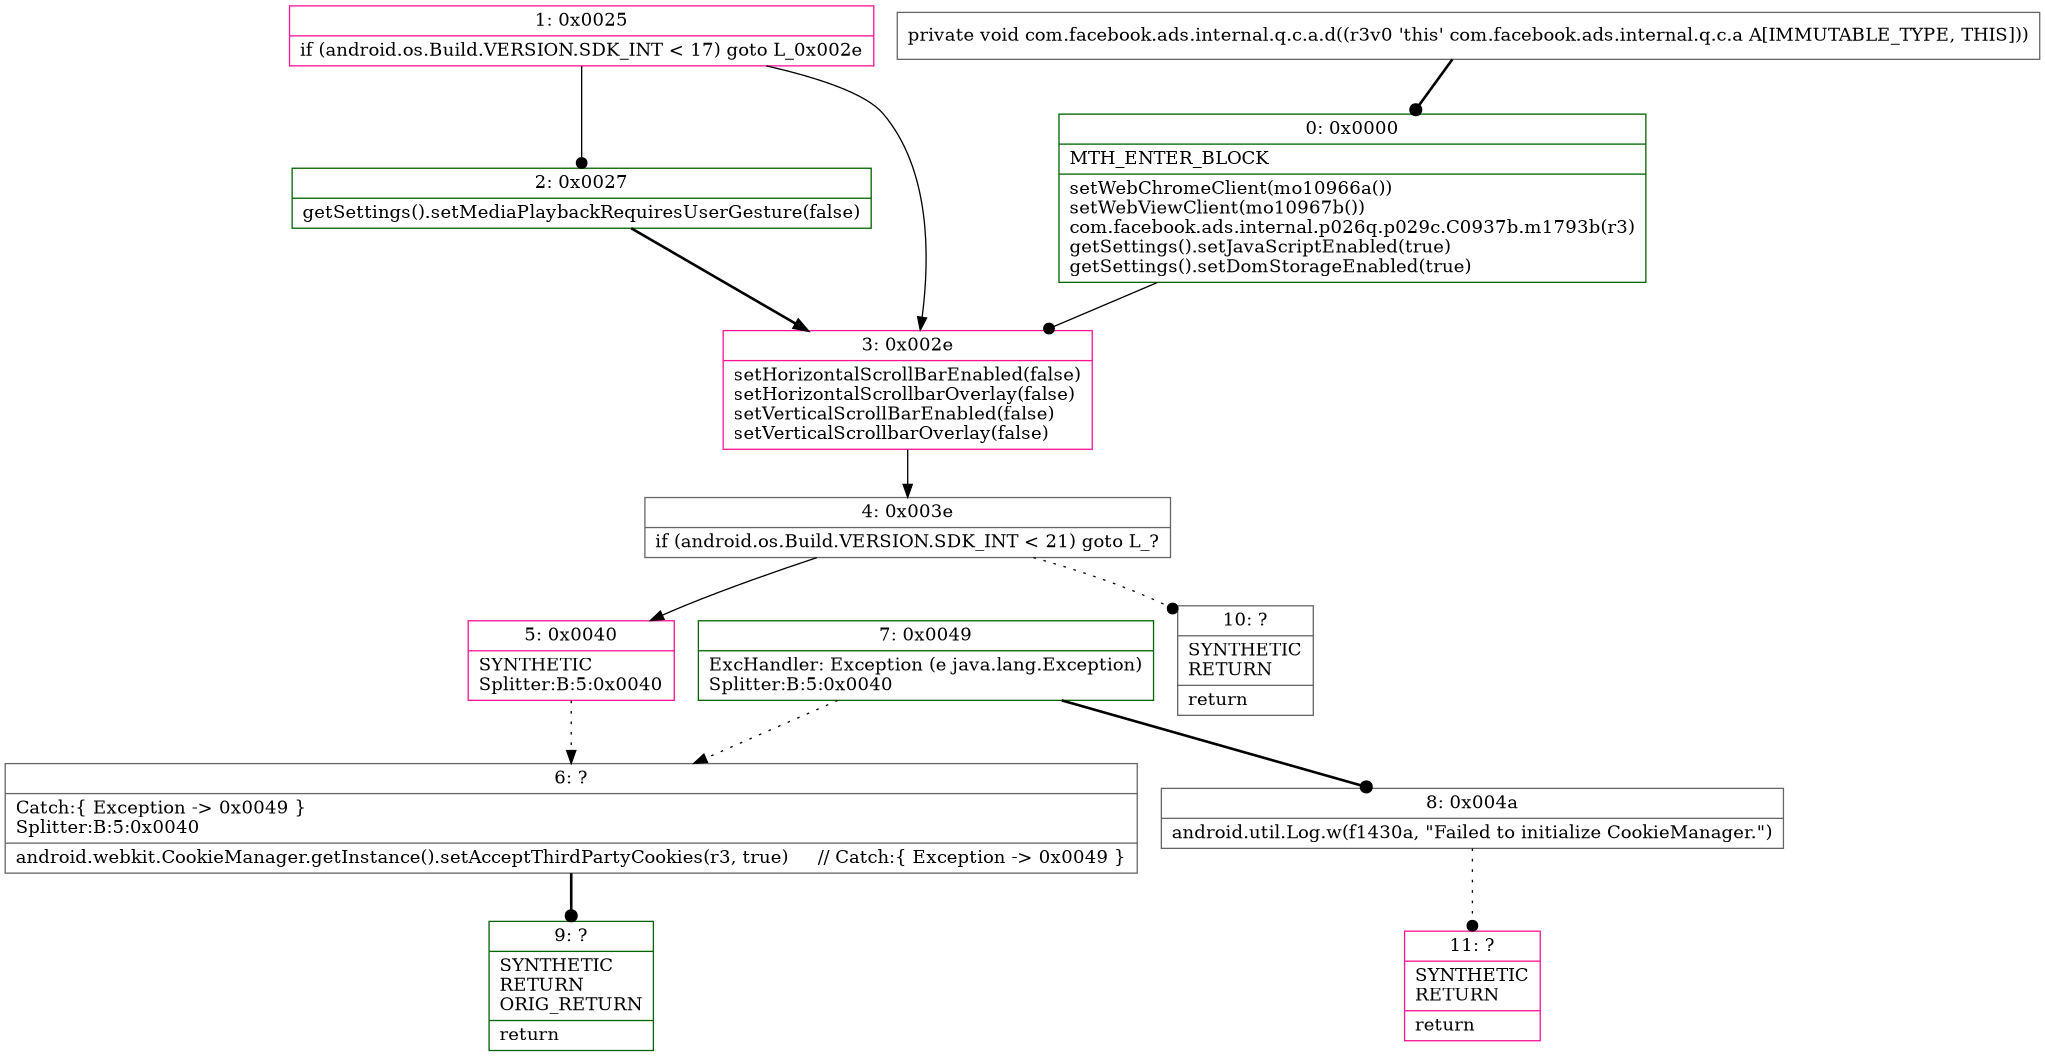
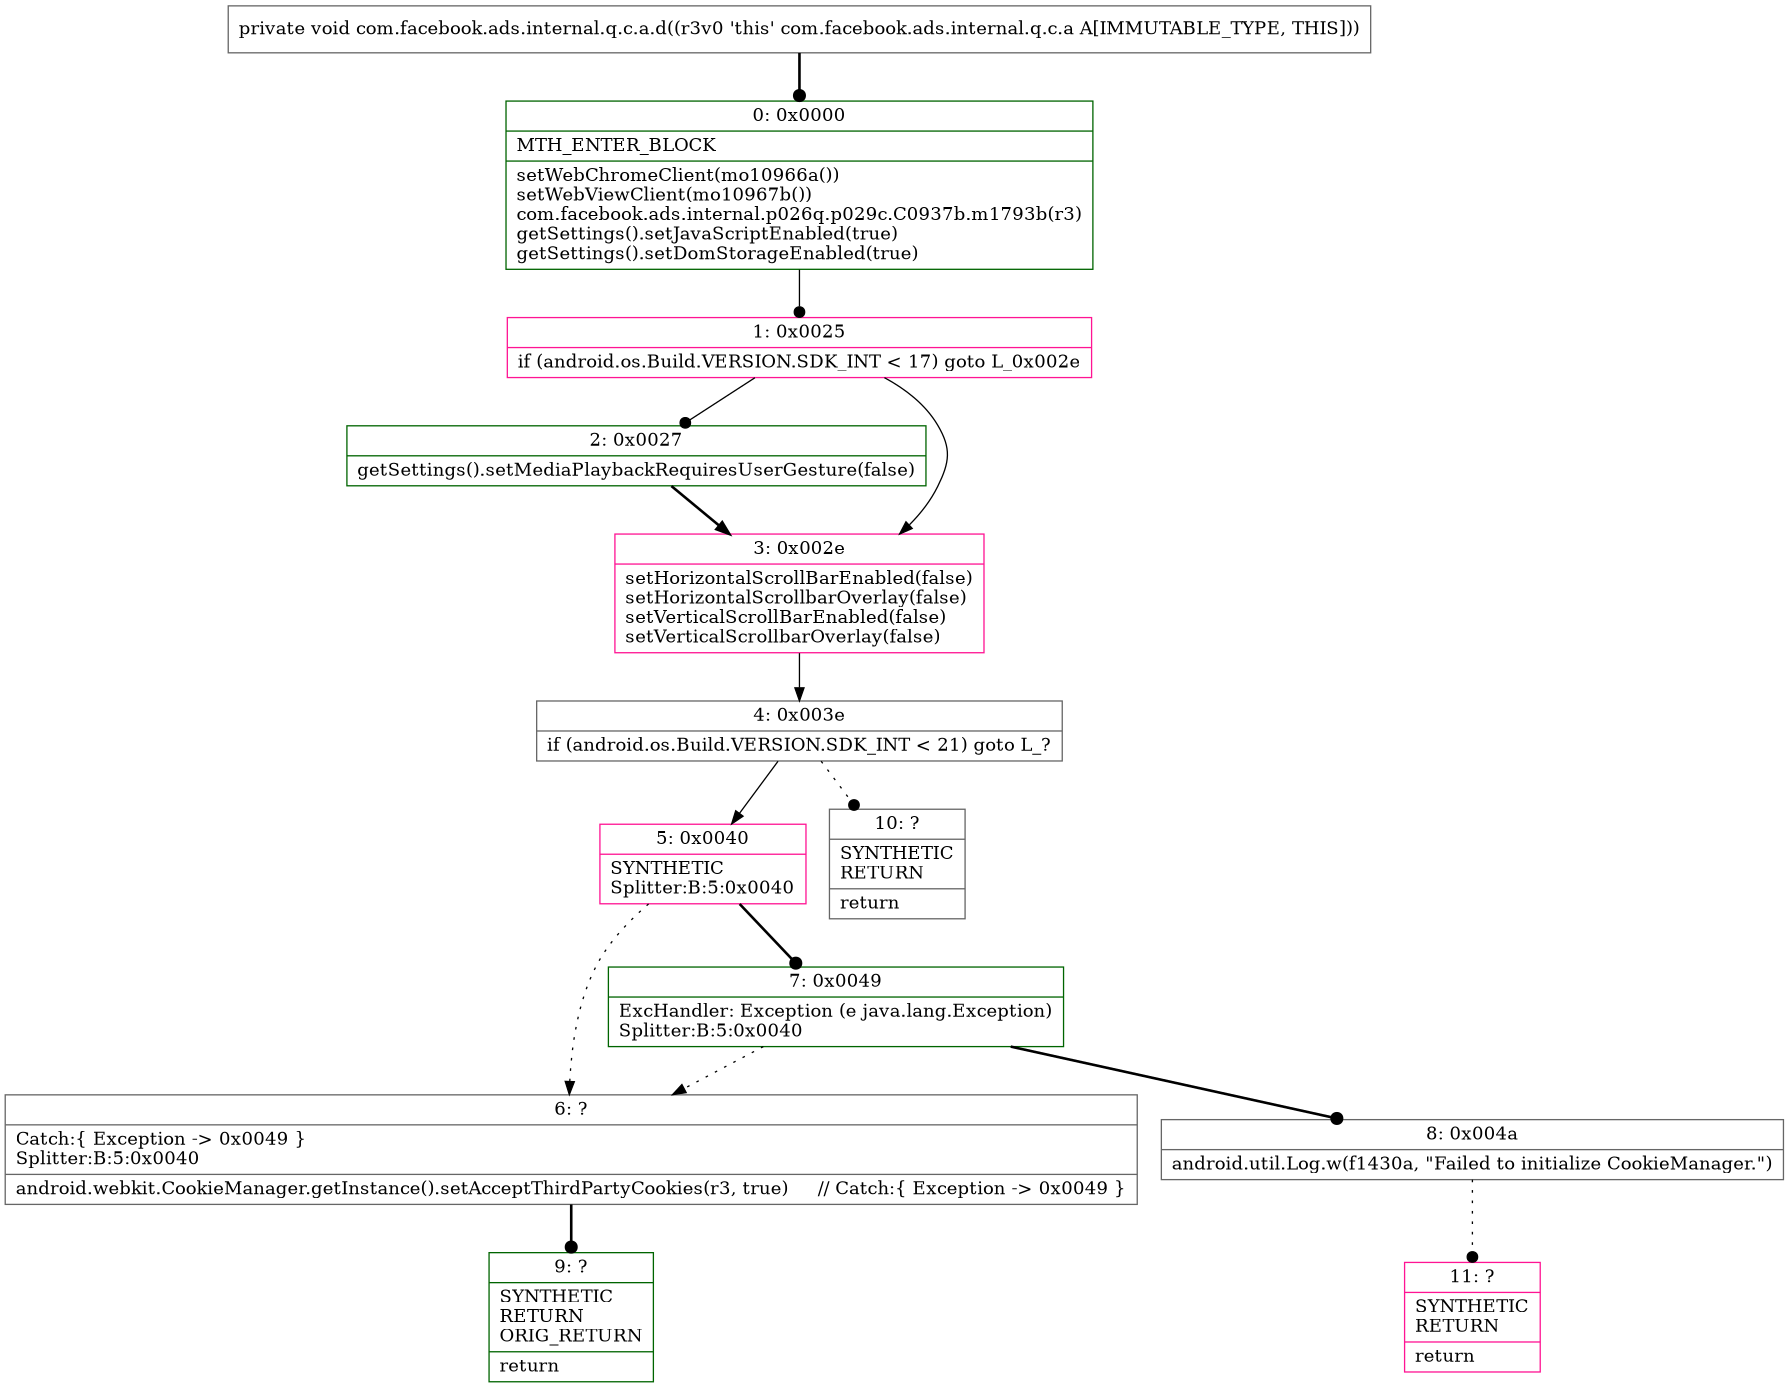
edge "0: 0x0000" -> "3: 0x002e": now "0: 0x0000" -> "1: 0x0025"
edge "5: 0x0040" -> "7: 0x0049": added
